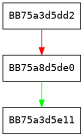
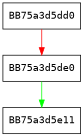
node "BB75a3d5dd2": label "BB75a3d5dd2" -> "BB75a3d5dd0"
node "BB75a8d5de0": label "BB75a8d5de0" -> "BB75a3d5de0"
